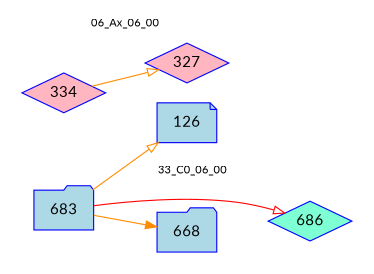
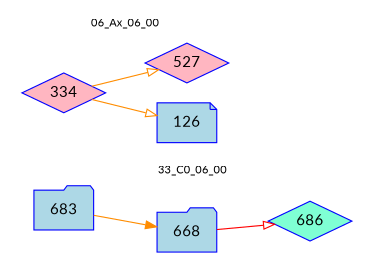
node "327": label "327" -> "527"
edge "683" -> "126": now "334" -> "126"
edge "683" -> "686": now "668" -> "686"
